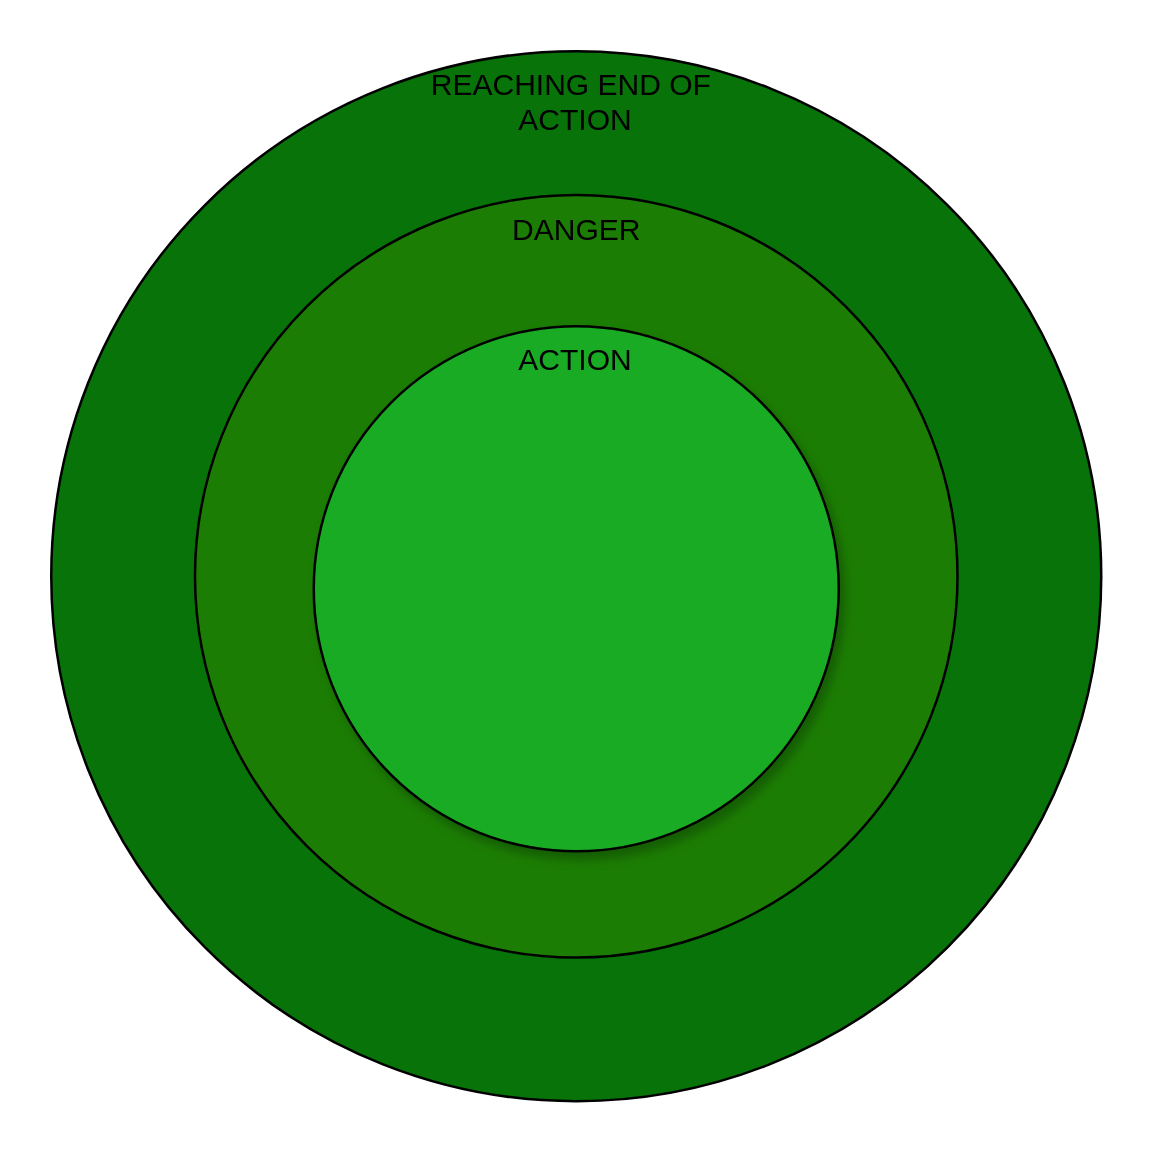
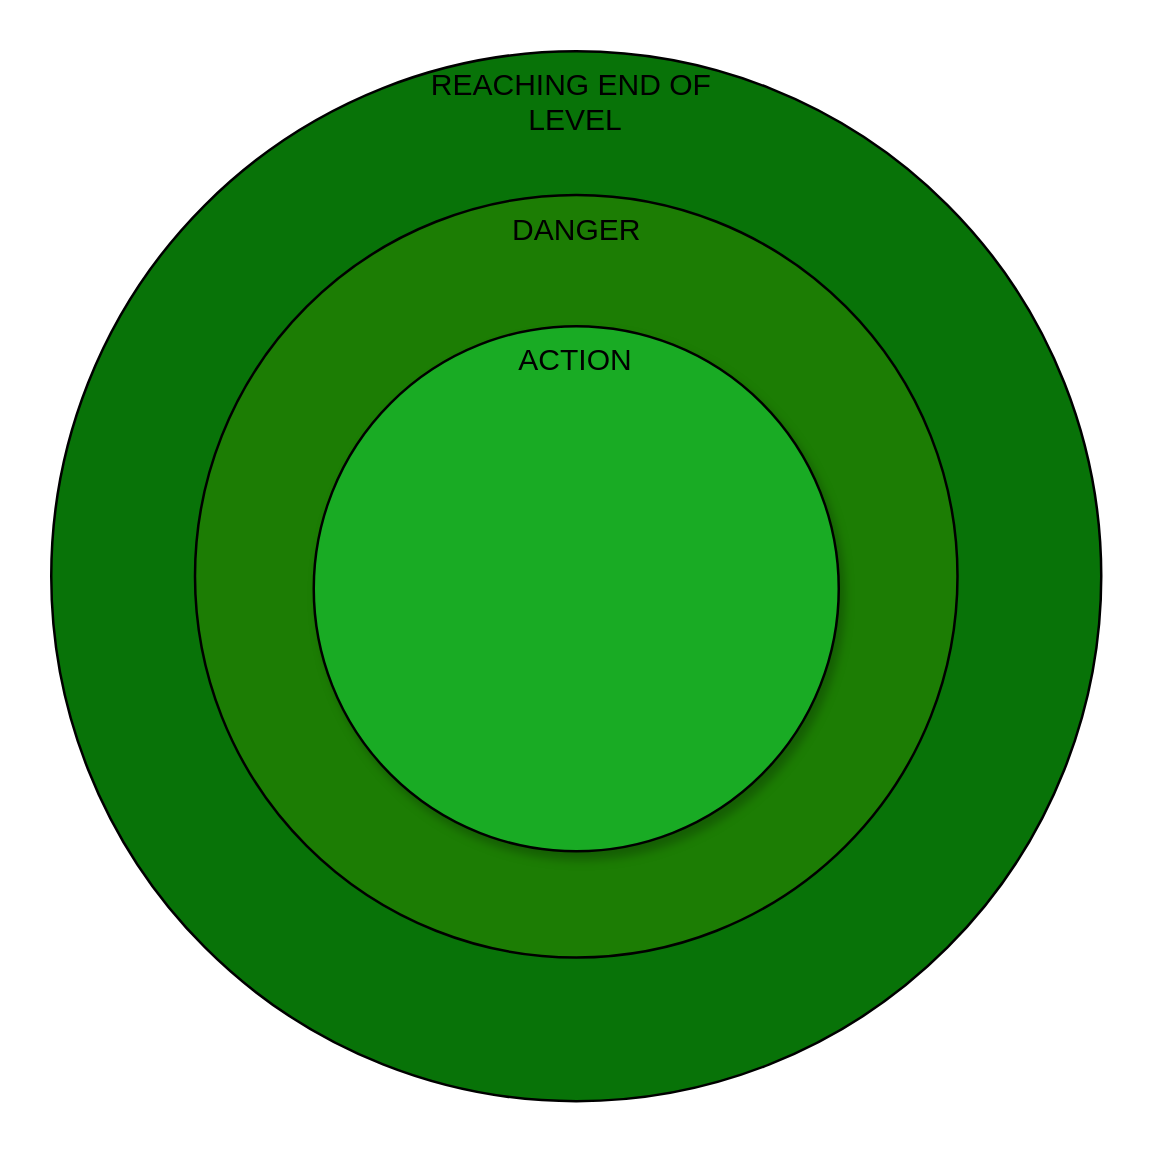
node "REACHING END OF ACTION": label "REACHING END OF ACTION" -> "REACHING END OF LEVEL"
